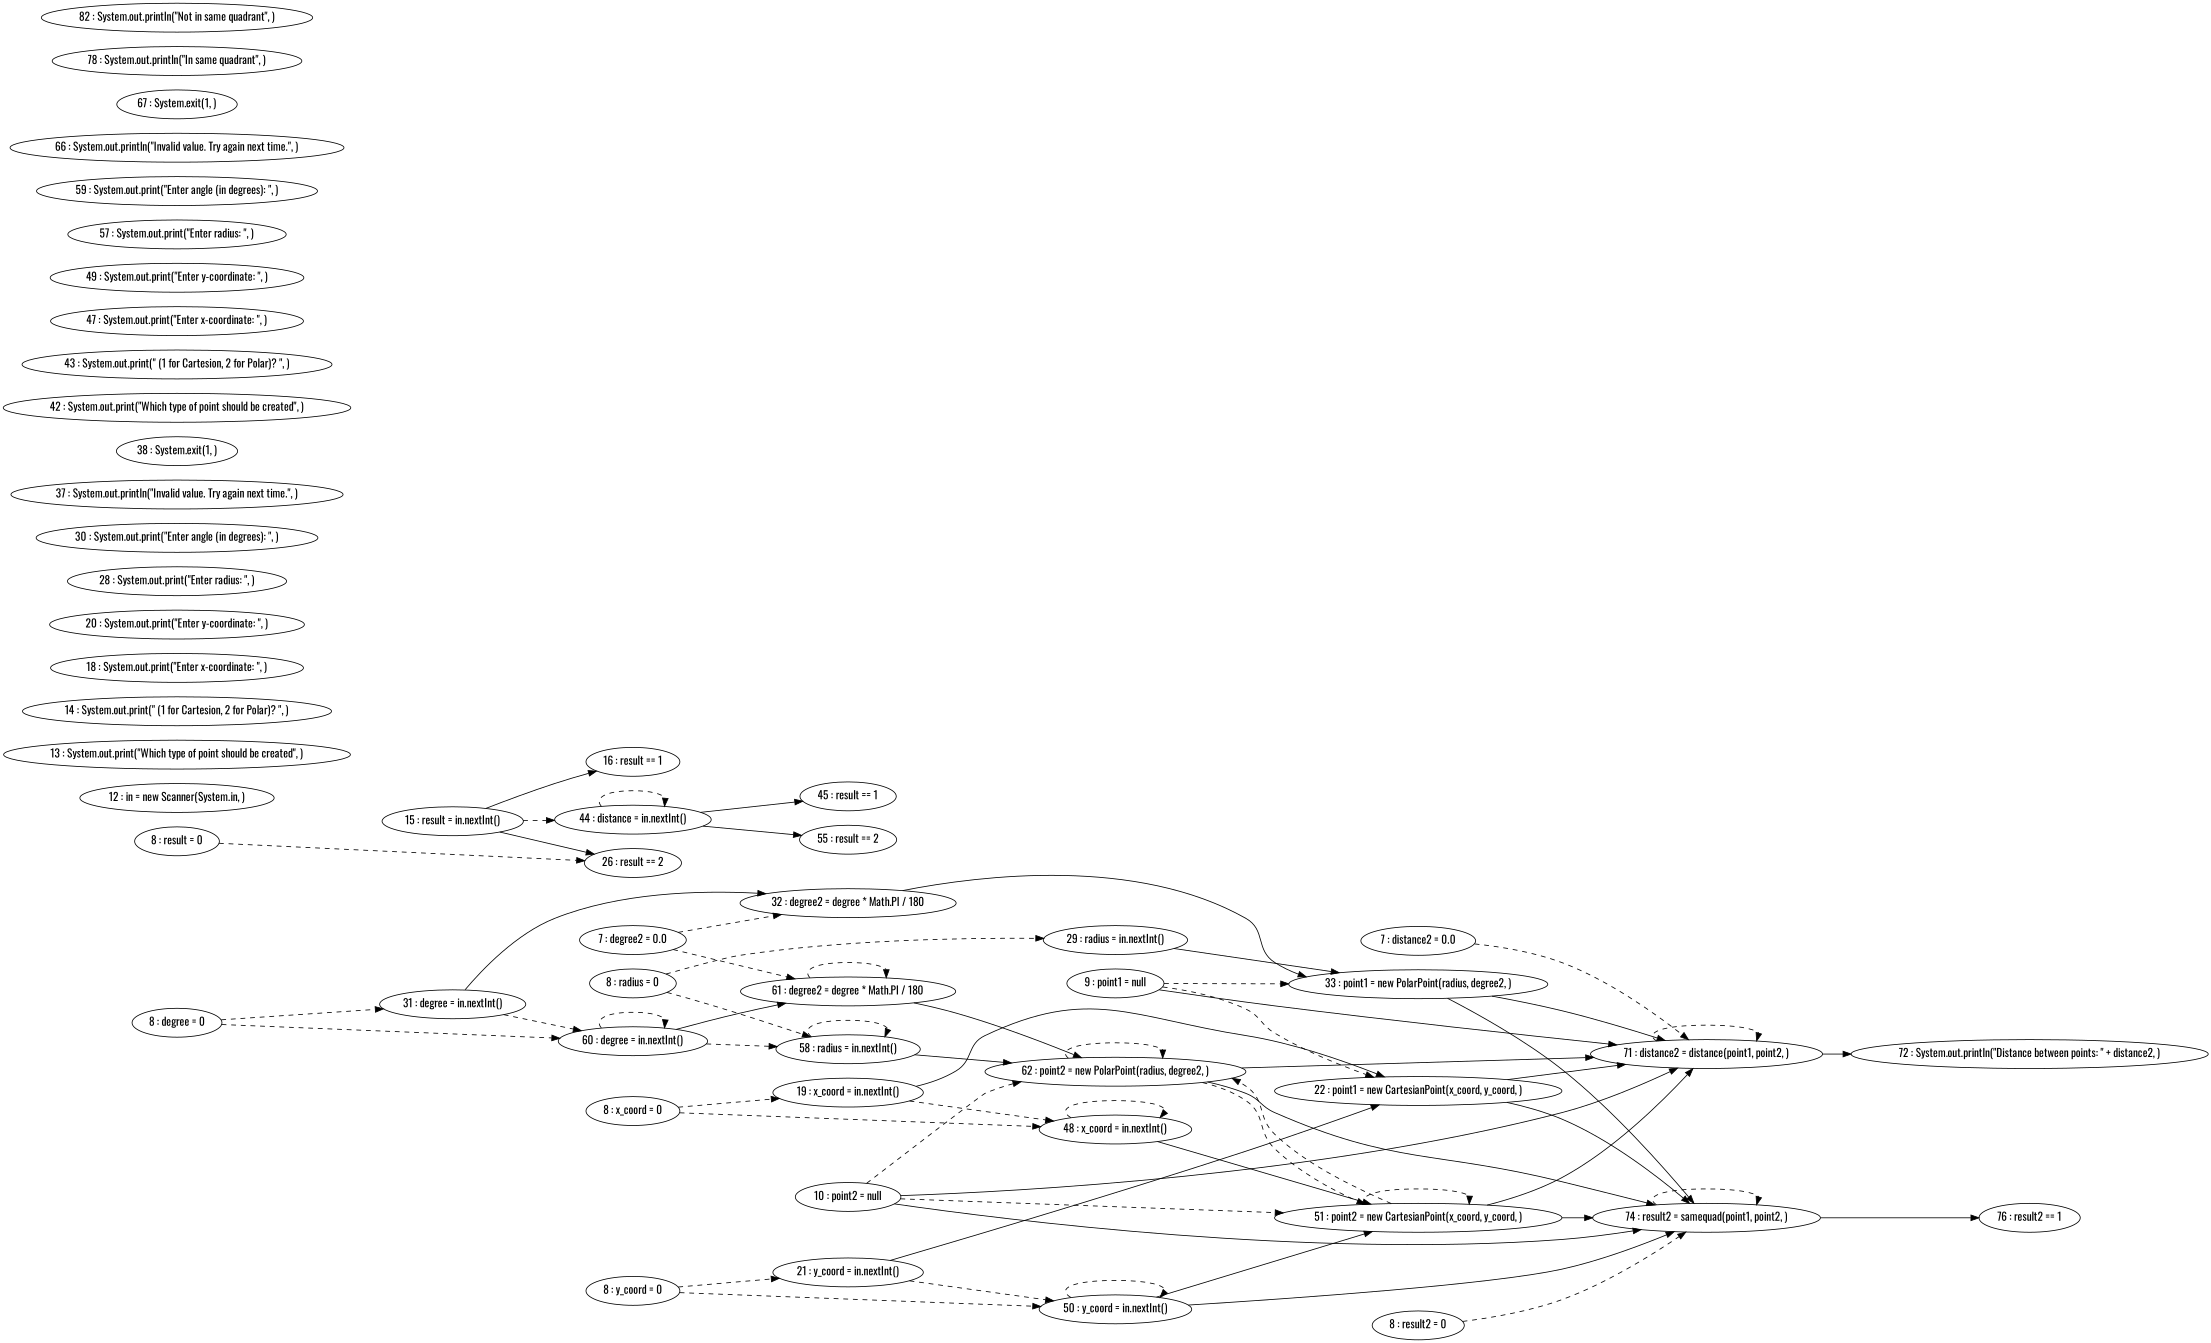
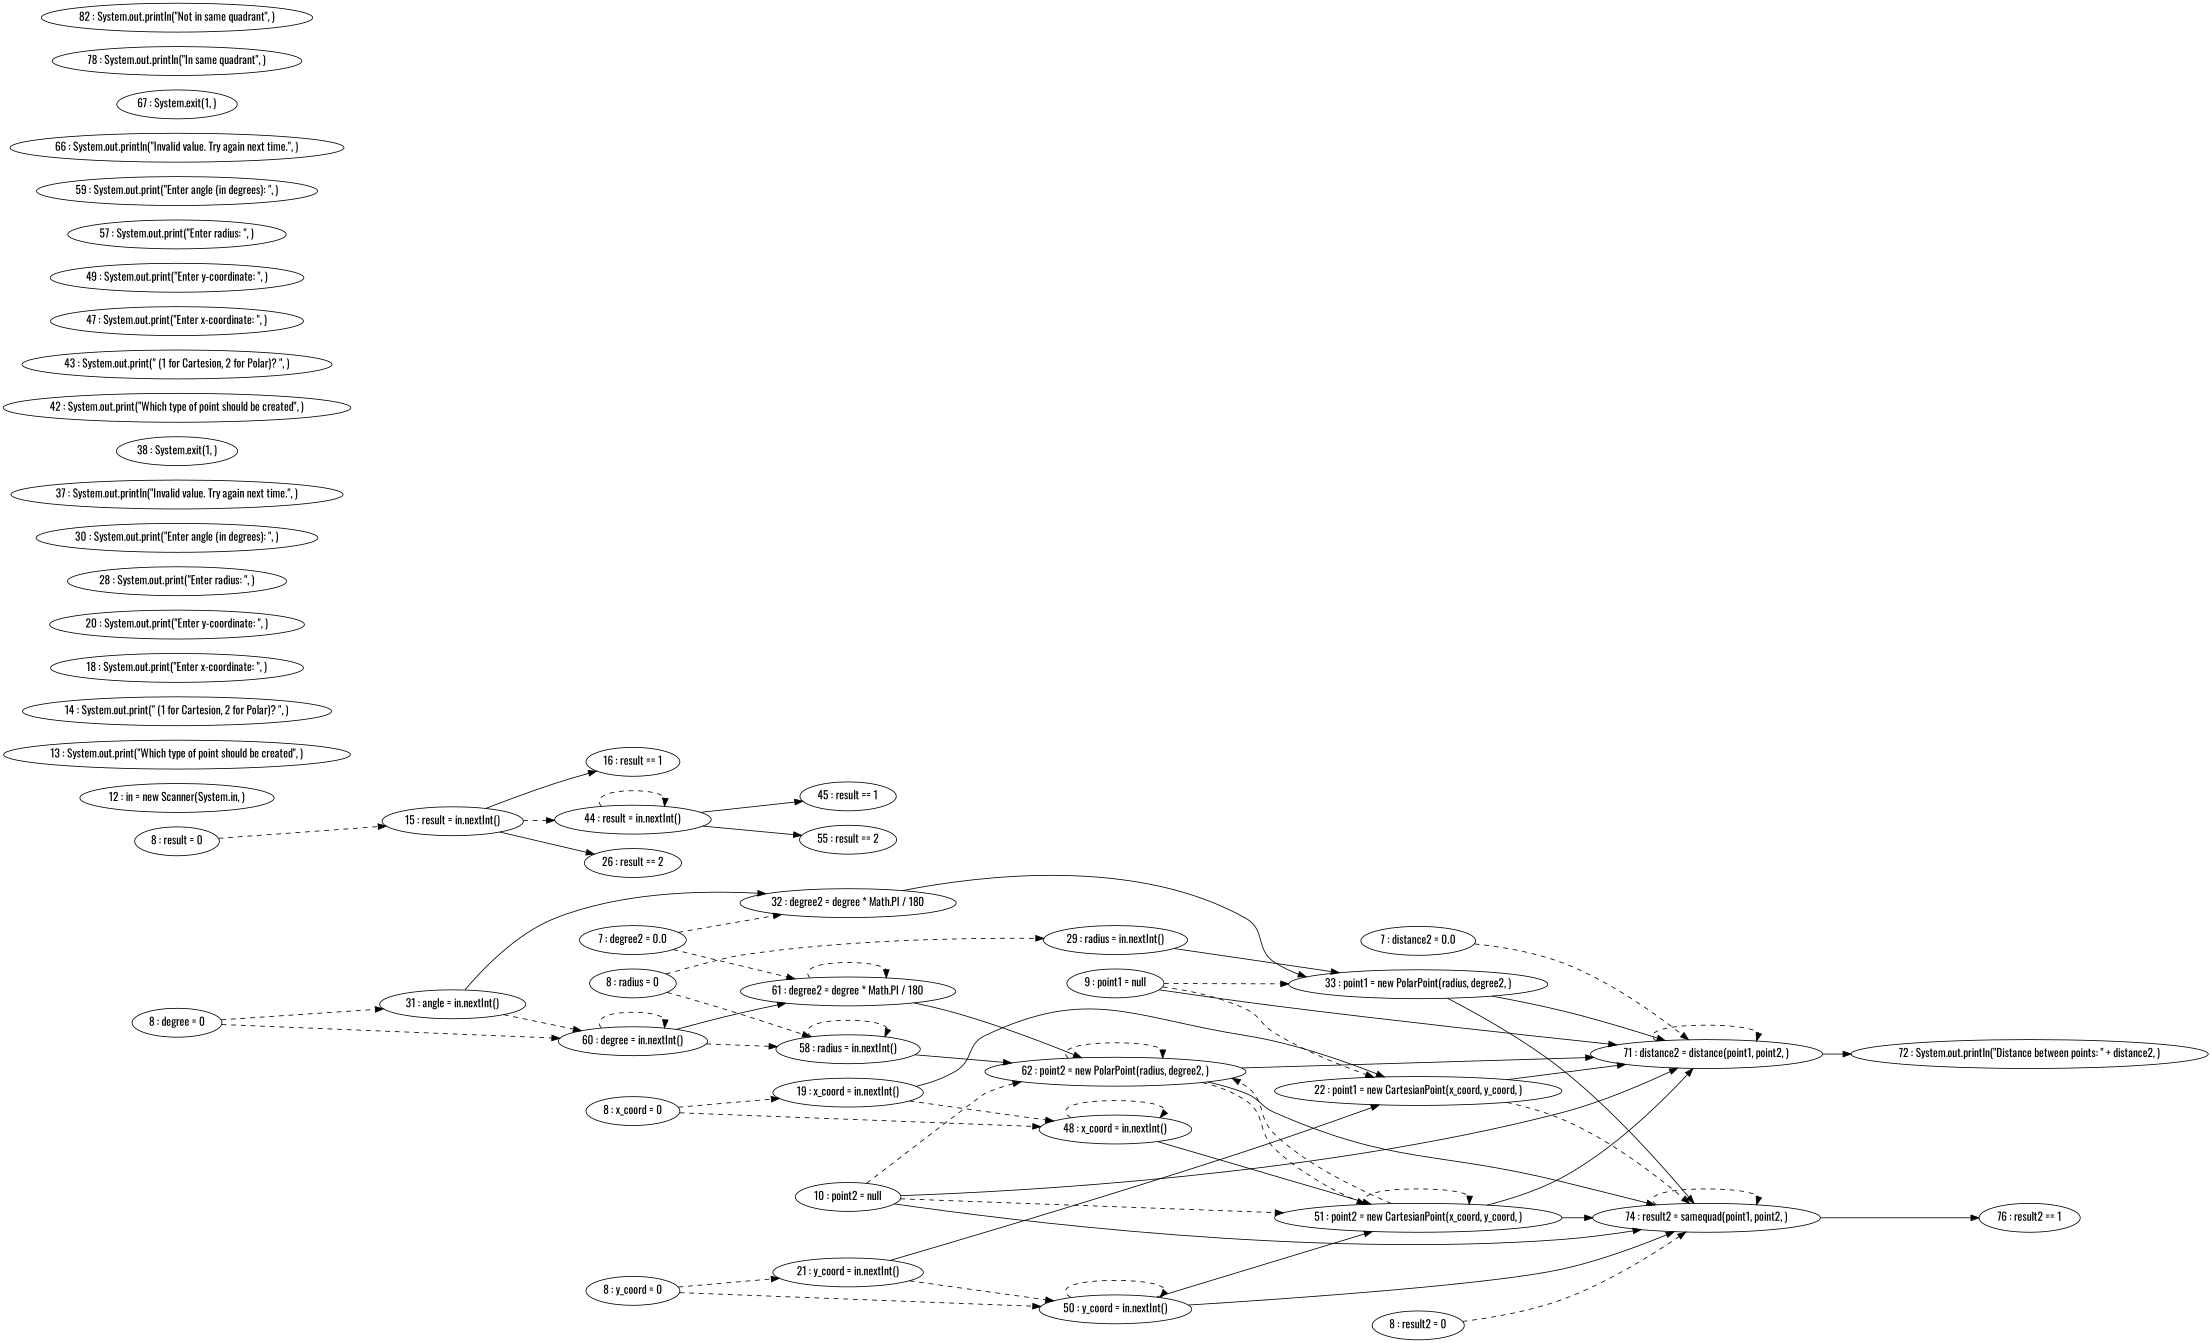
node "44 : distance = in.nextInt()": label "44 : distance = in.nextInt()" -> "44 : result = in.nextInt()"
edge "8 : result = 0" -> "26 : result == 2": now "8 : result = 0" -> "15 : result = in.nextInt()"
node "31 : degree = in.nextInt()": label "31 : degree = in.nextInt()" -> "31 : angle = in.nextInt()"
edge "22 : point1 = new CartesianPoint(x_coord, y_coord, )" -> "74 : result2 = samequad(point1, point2, )": style solid -> dashed
